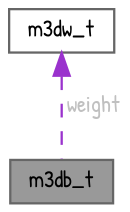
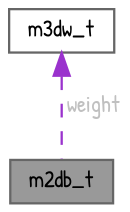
node "m3db_t": label "m3db_t" -> "m2db_t"
